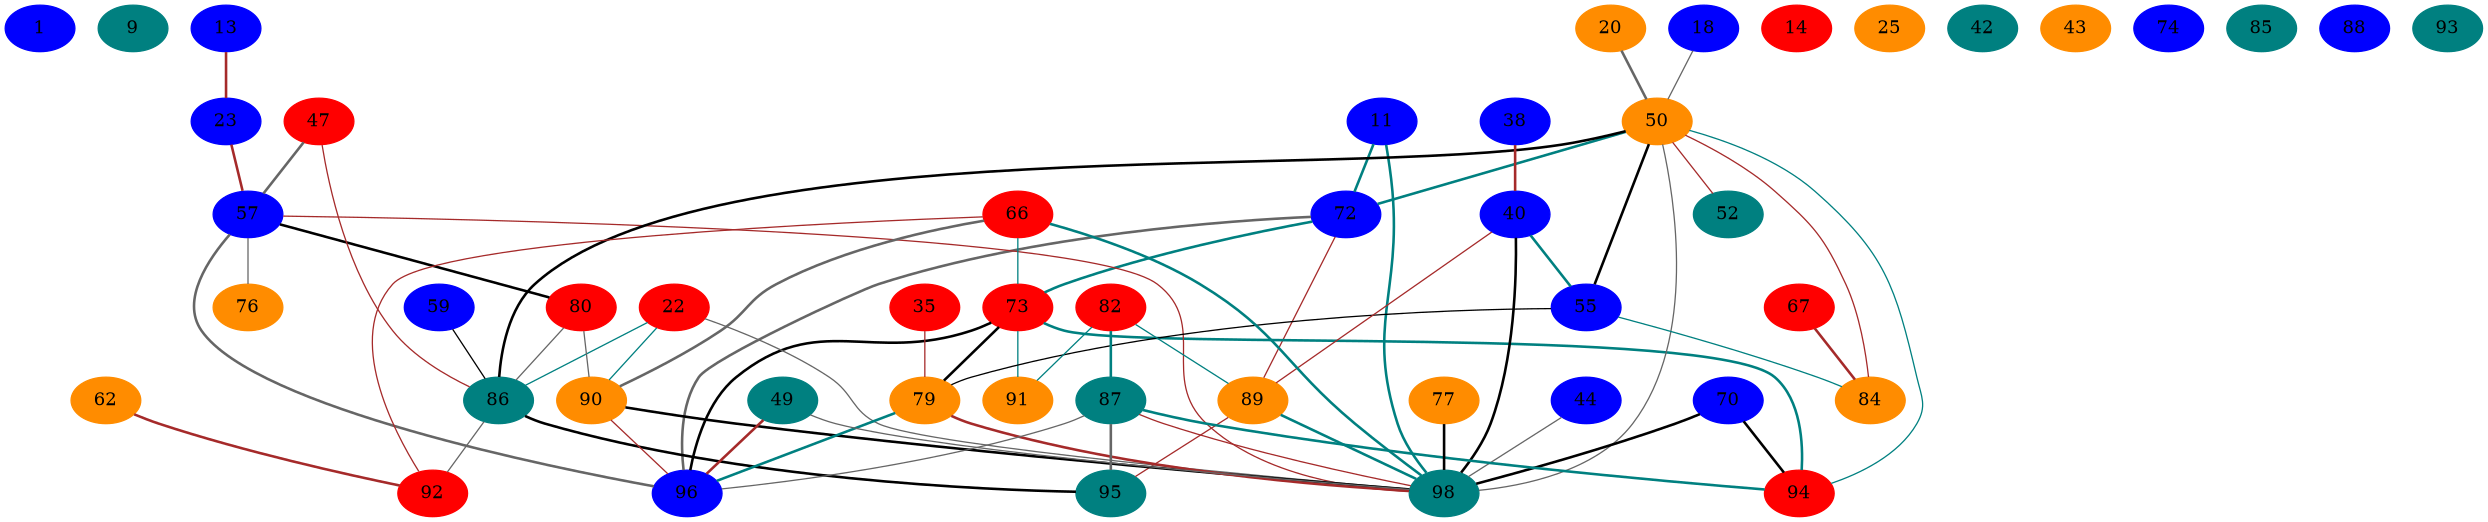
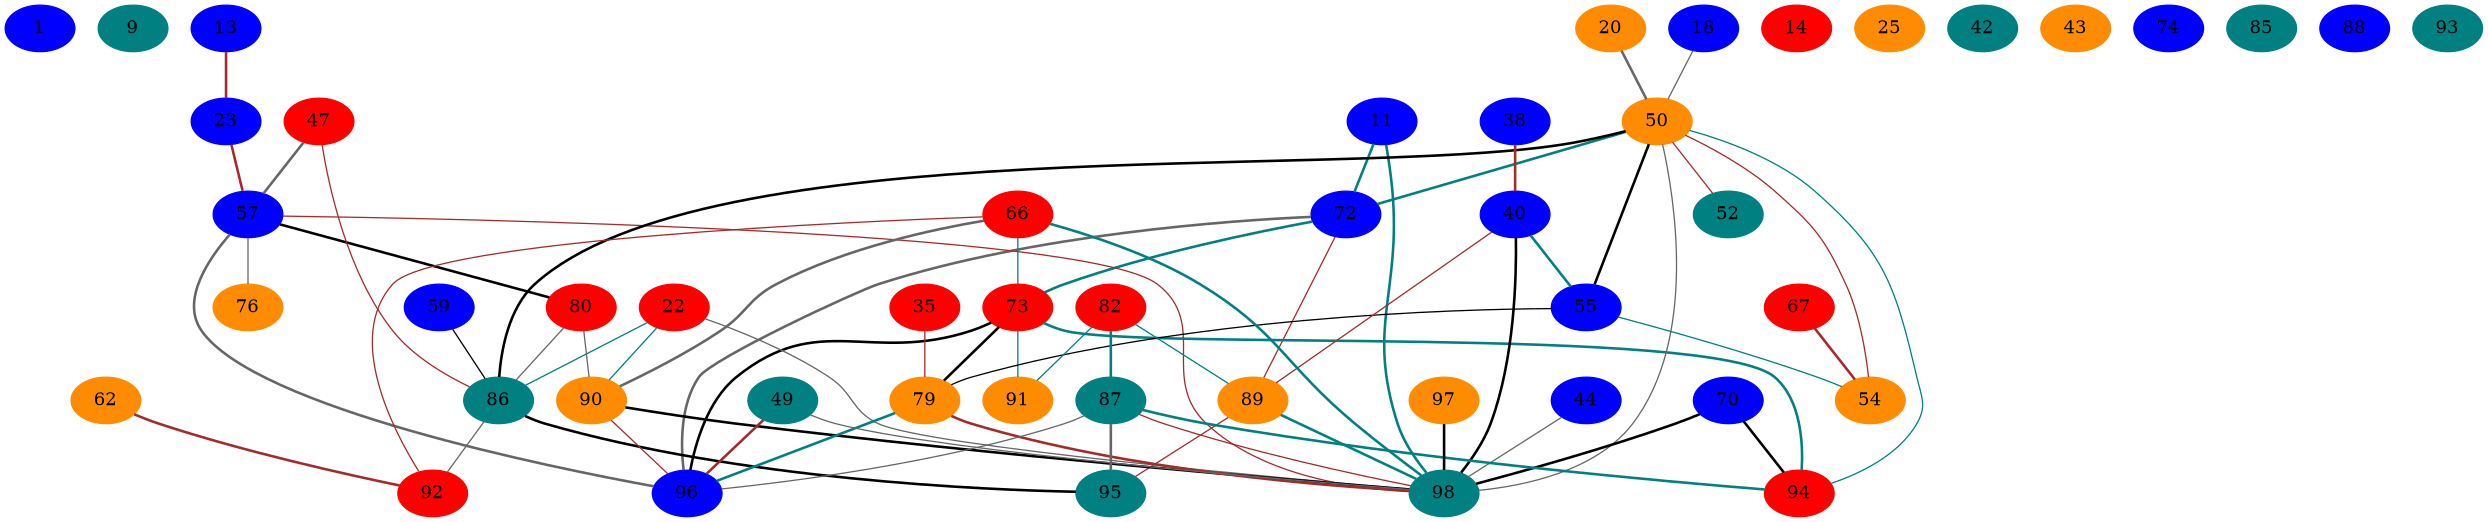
node "77": label "77" -> "97"
node "84": label "84" -> "54"
